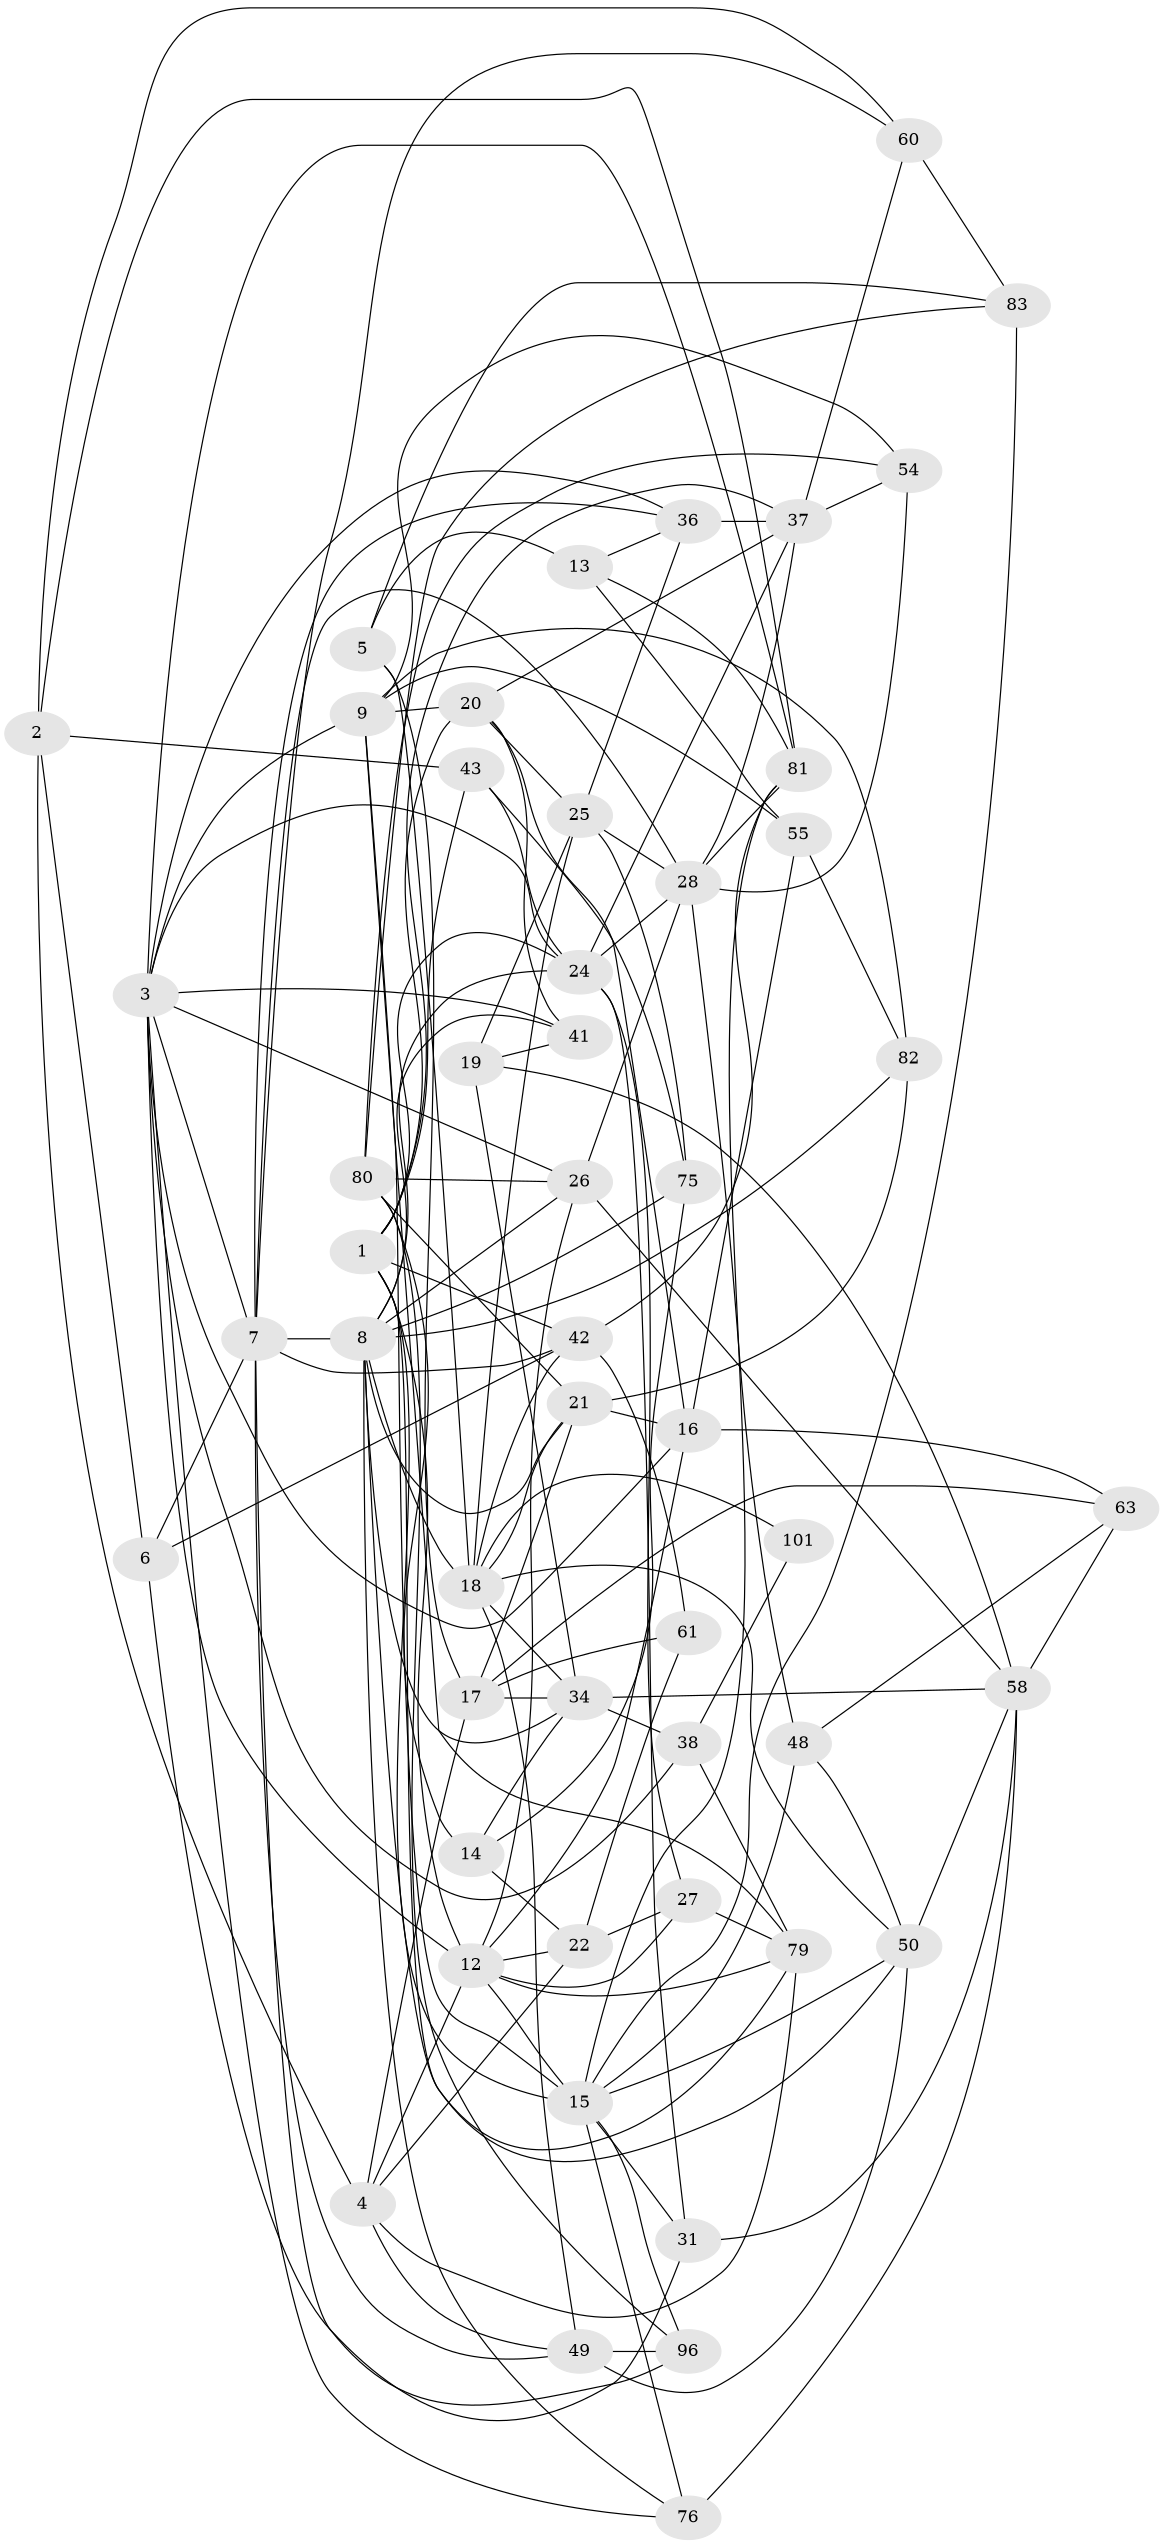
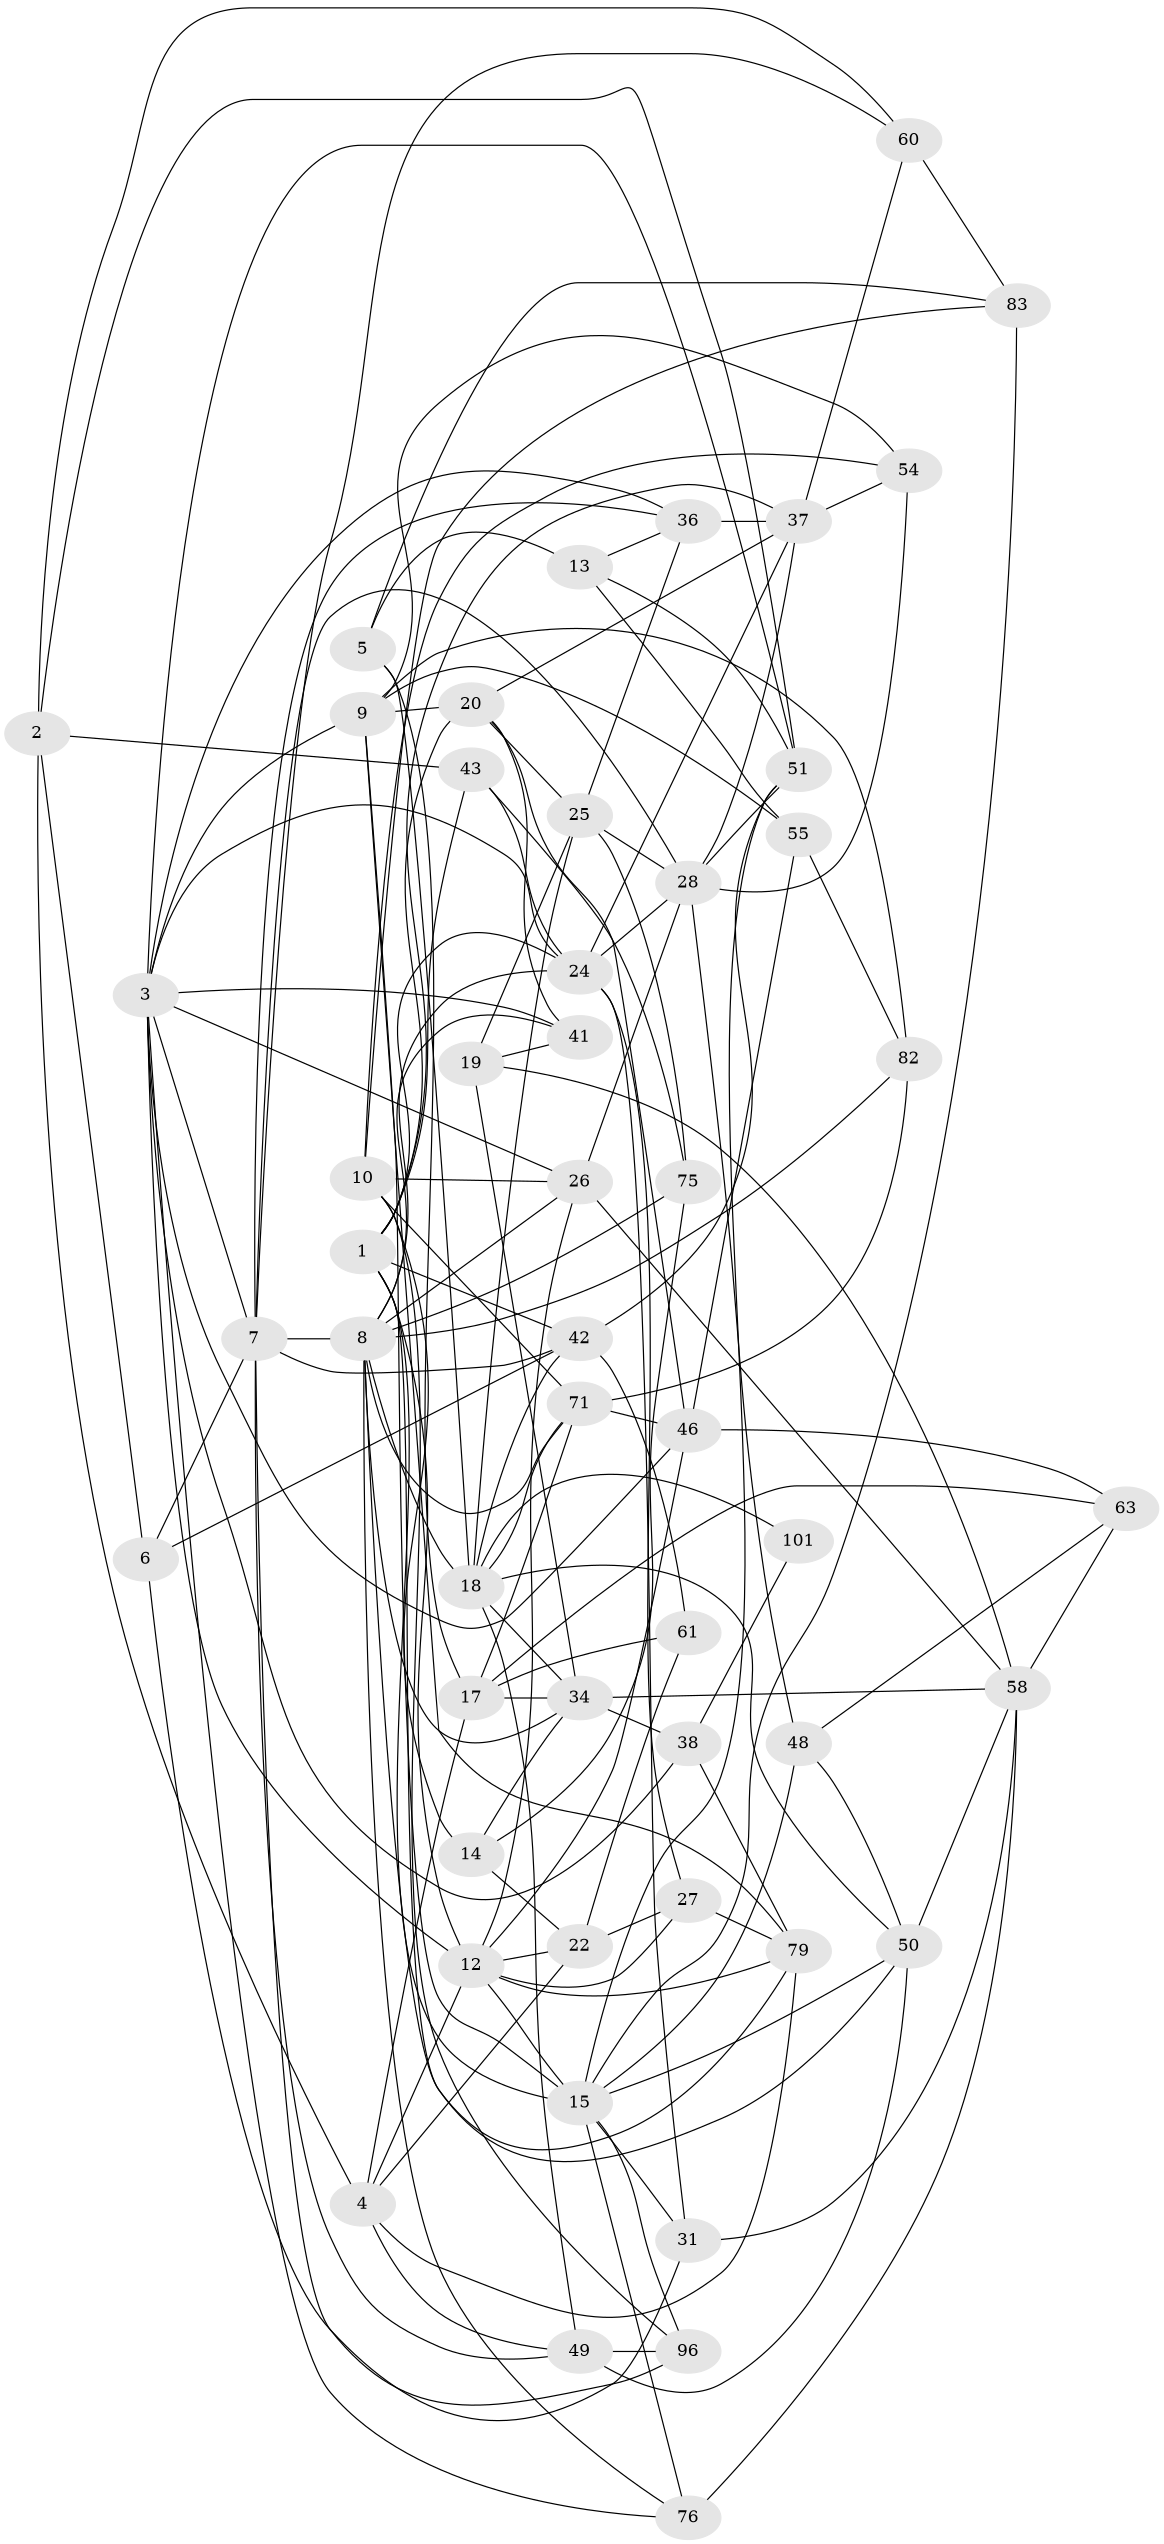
node "81": label "81" -> "51"
node "80": label "80" -> "10"
node "21": label "21" -> "71"
node "16": label "16" -> "46"
